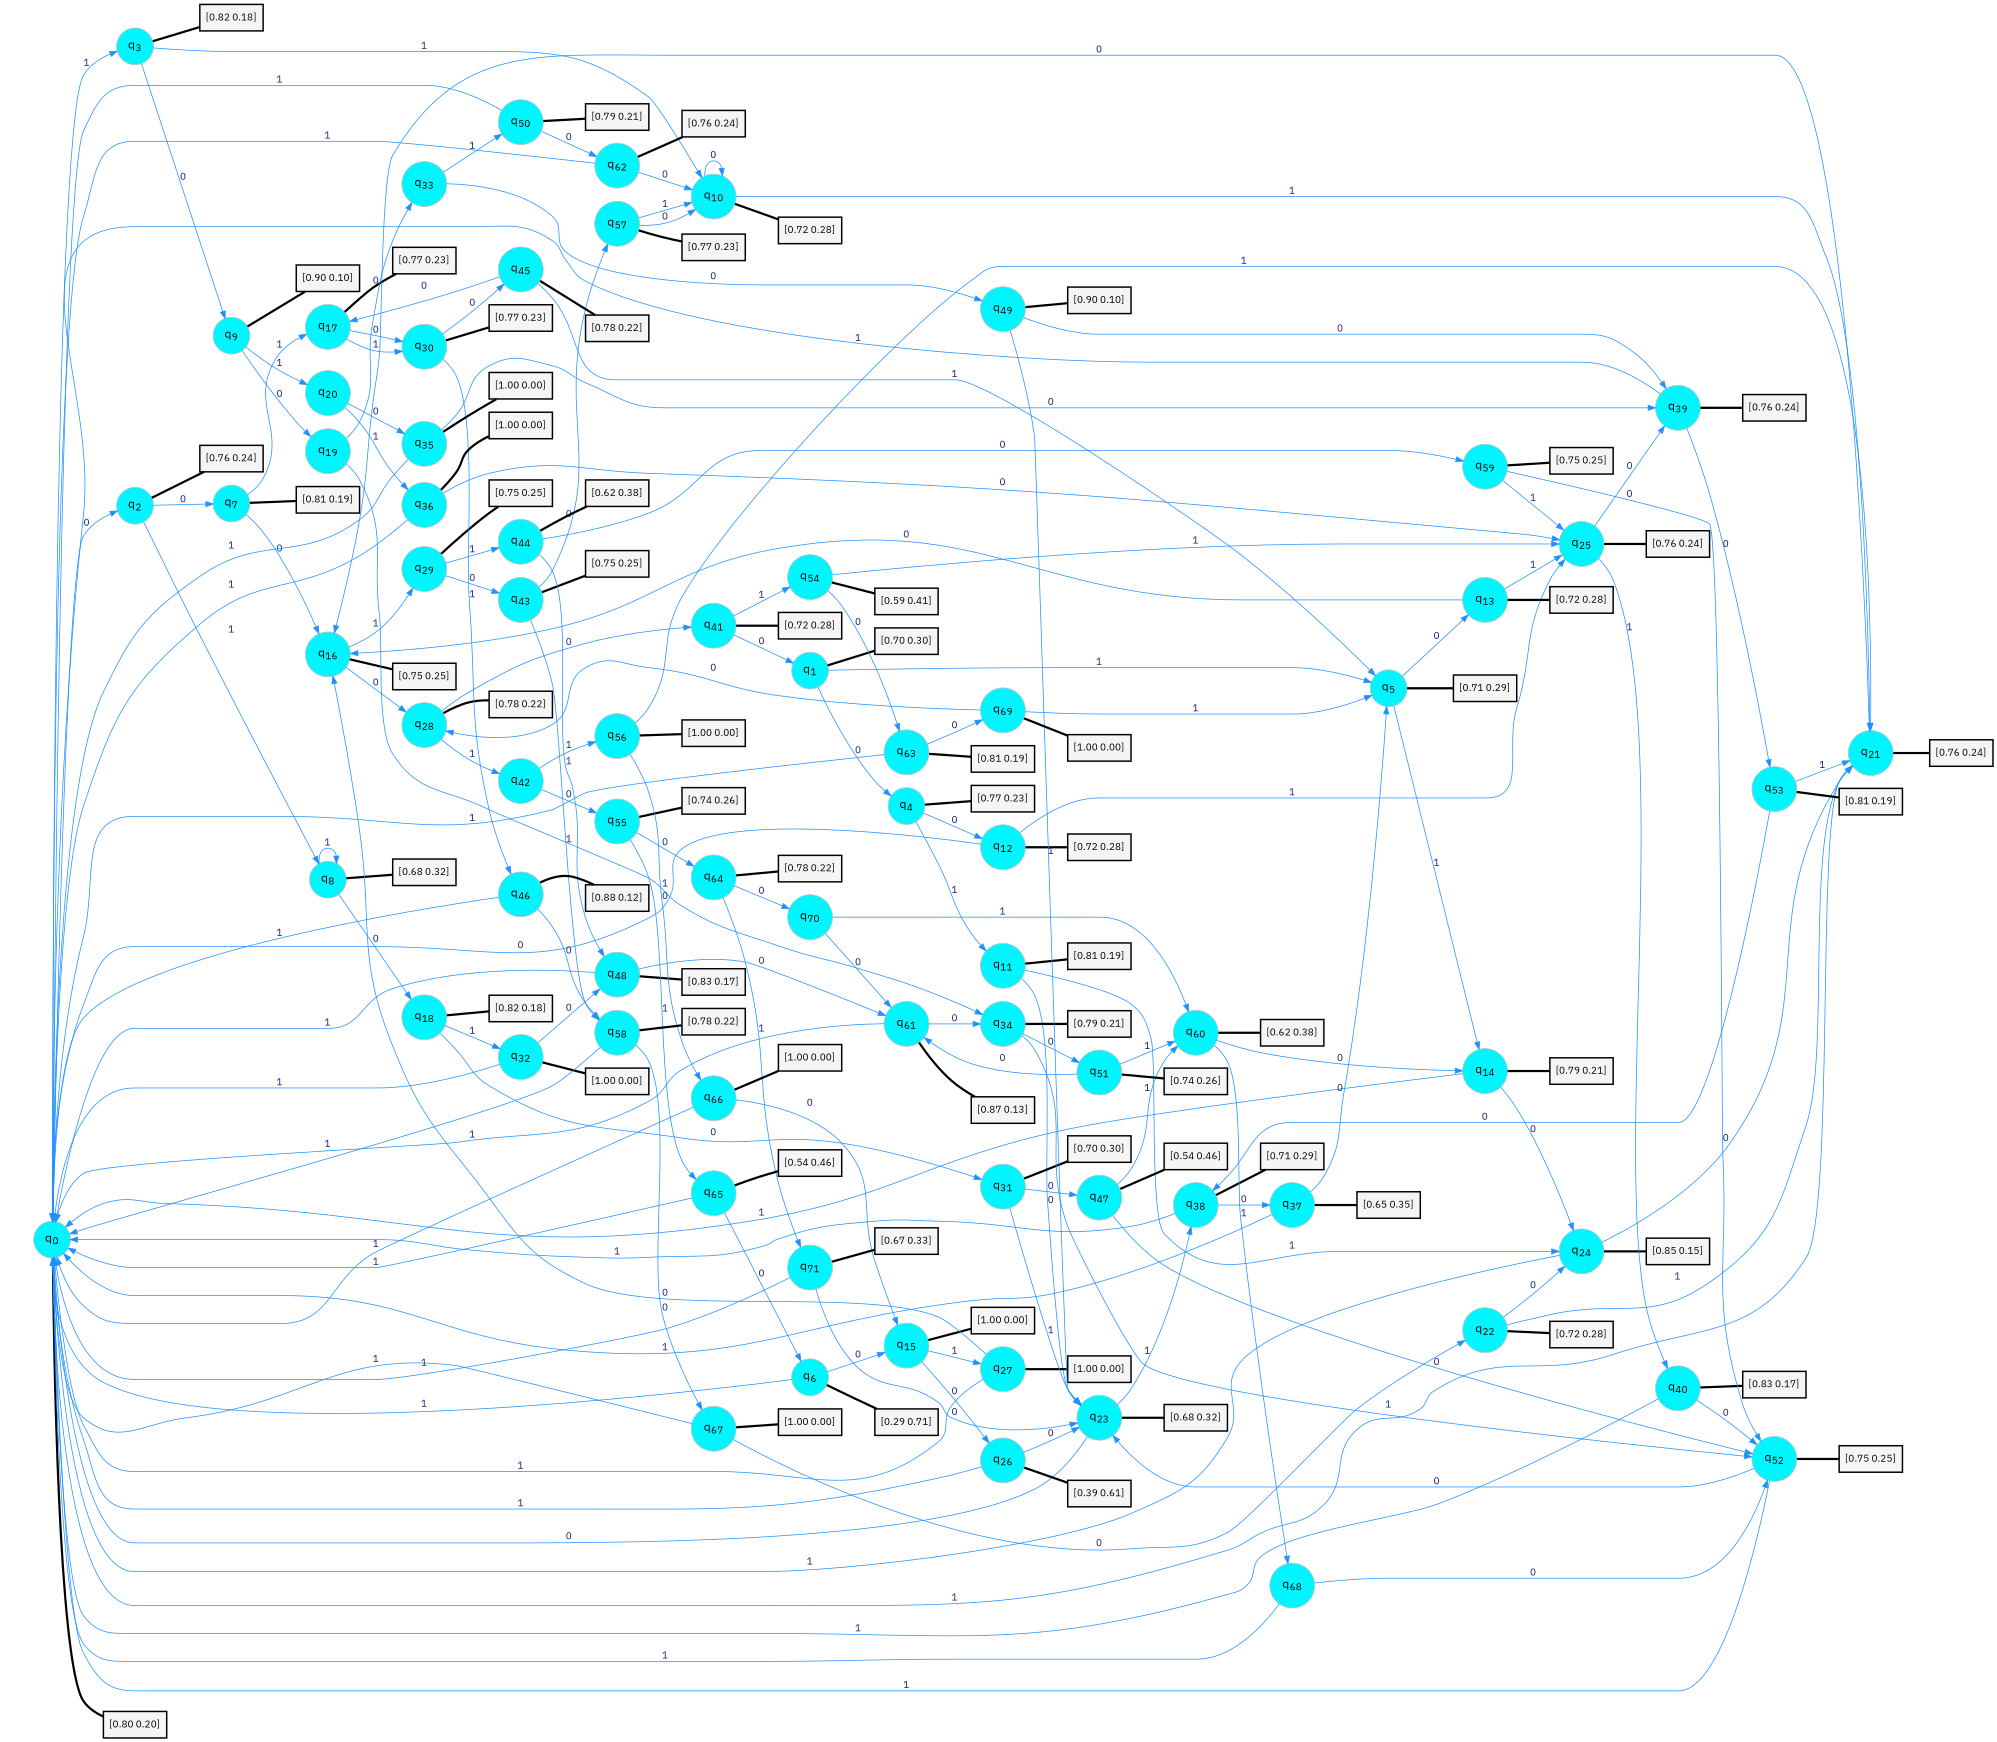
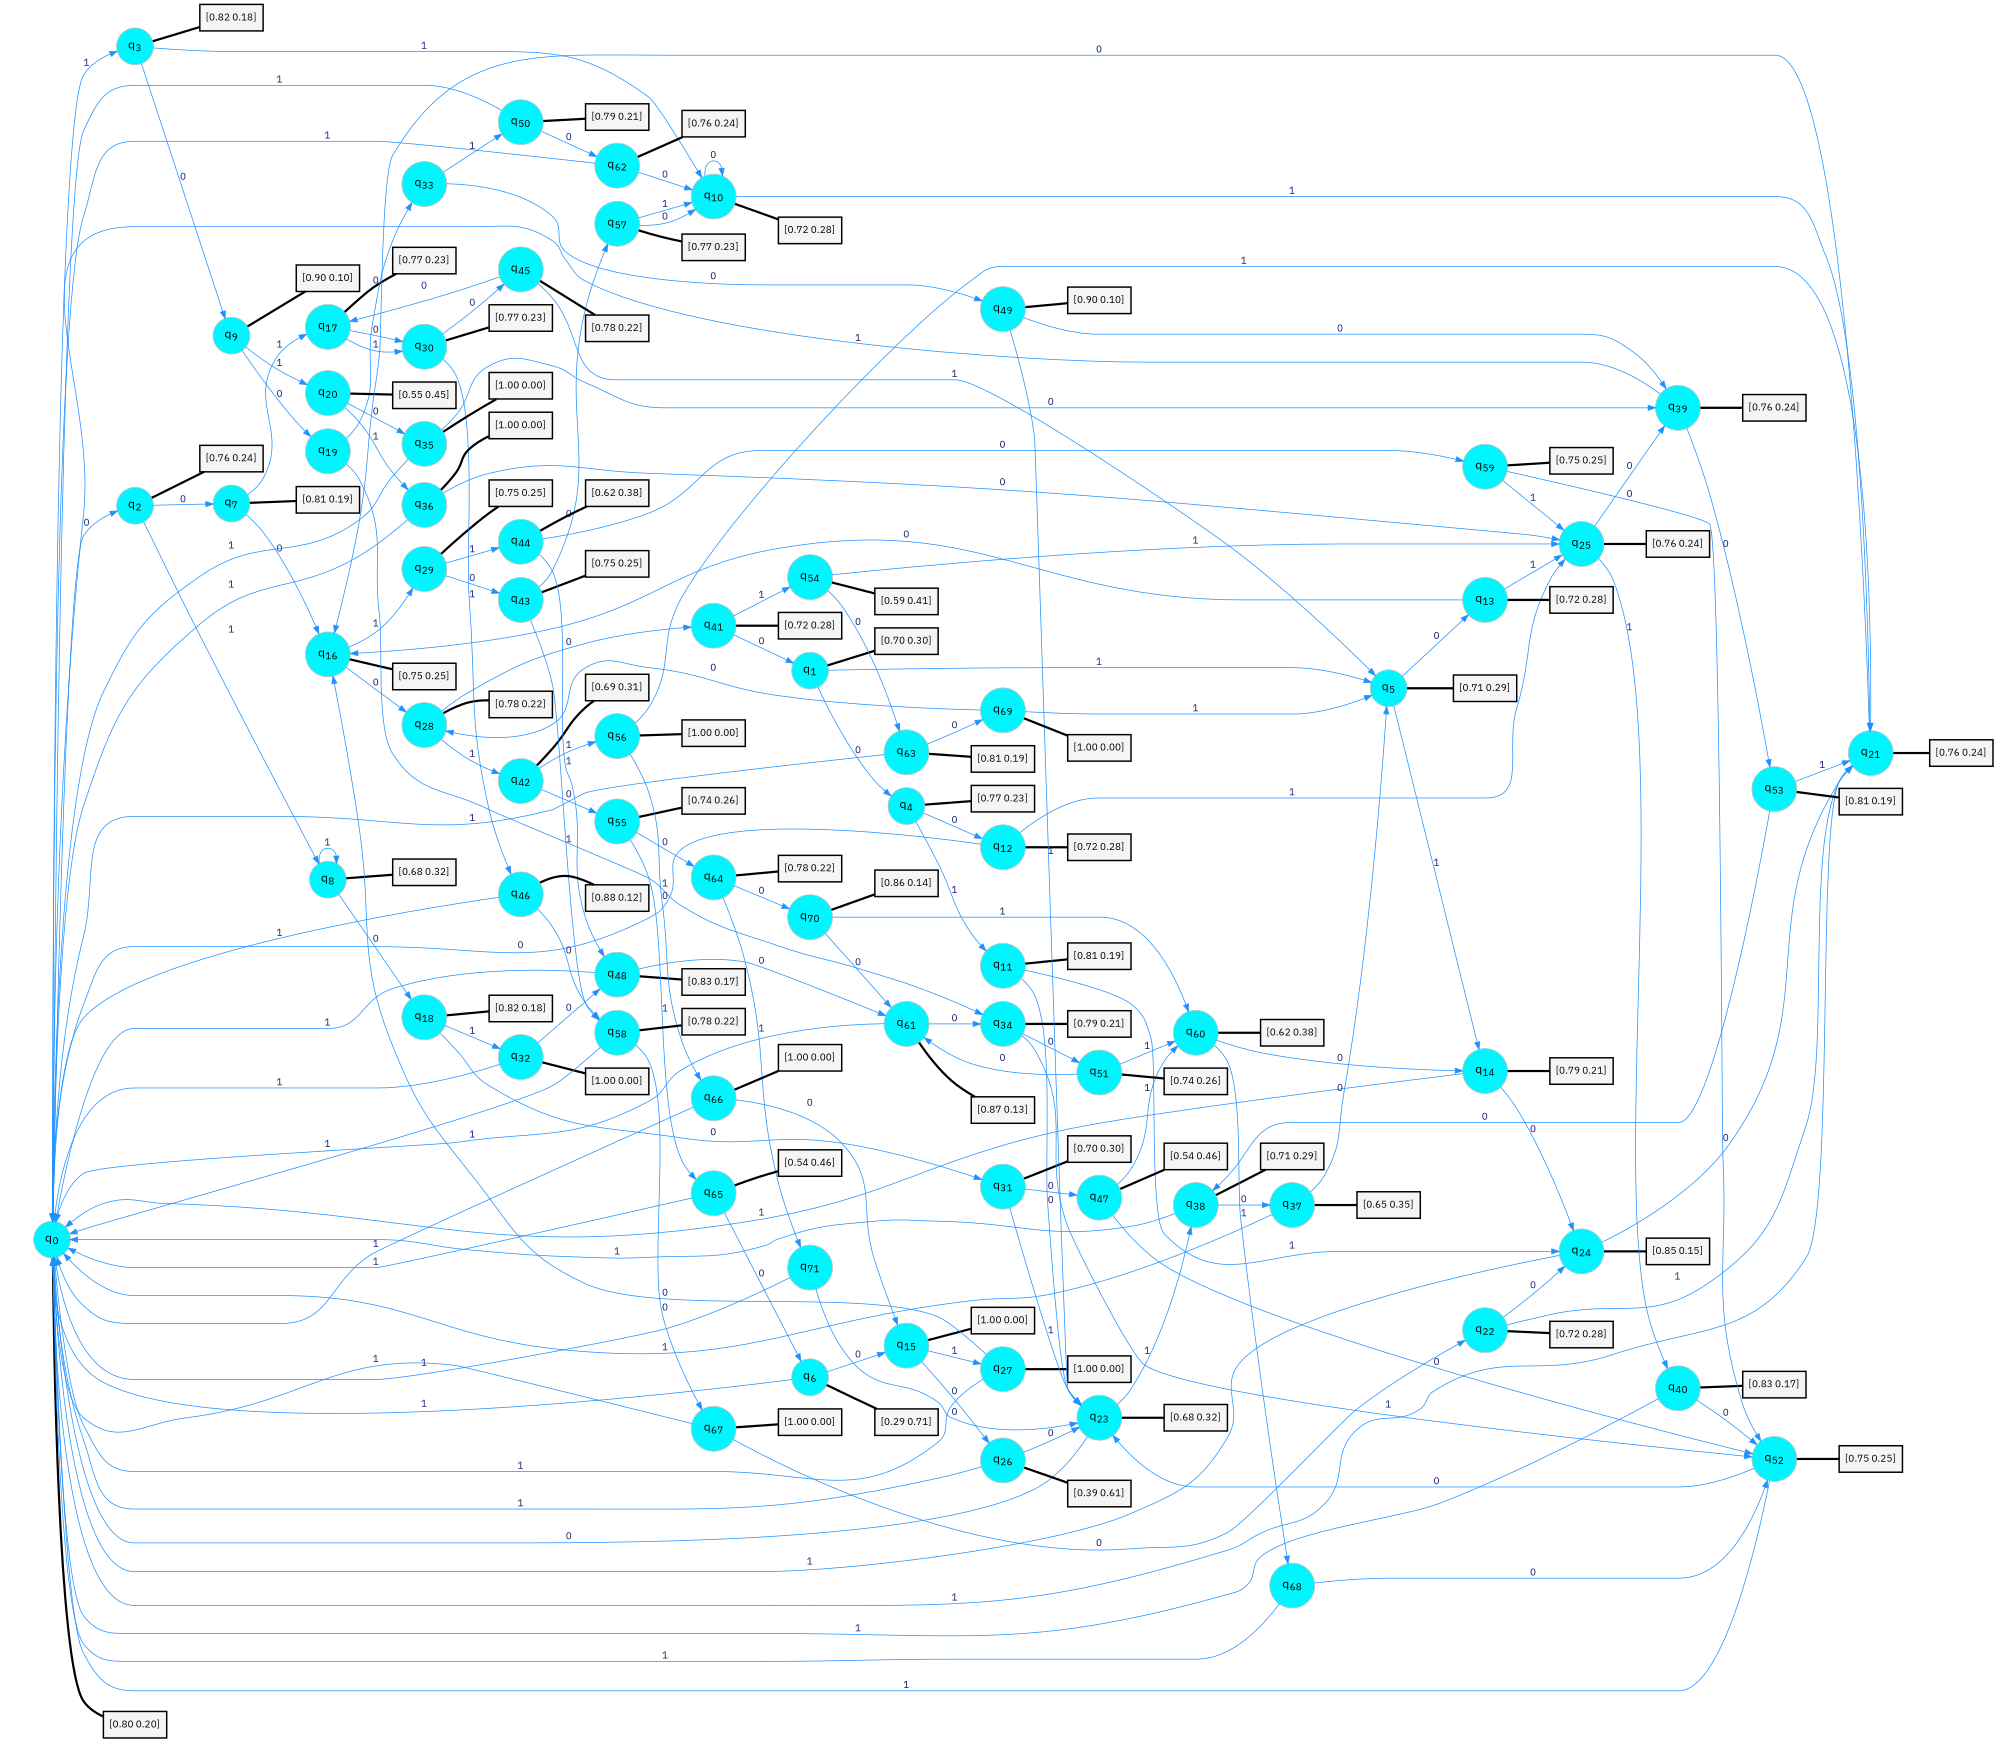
node "[0.55 0.45]": added
node "[0.69 0.31]": added
node "[0.86 0.14]": added
node "[0.67 0.33]": removed
